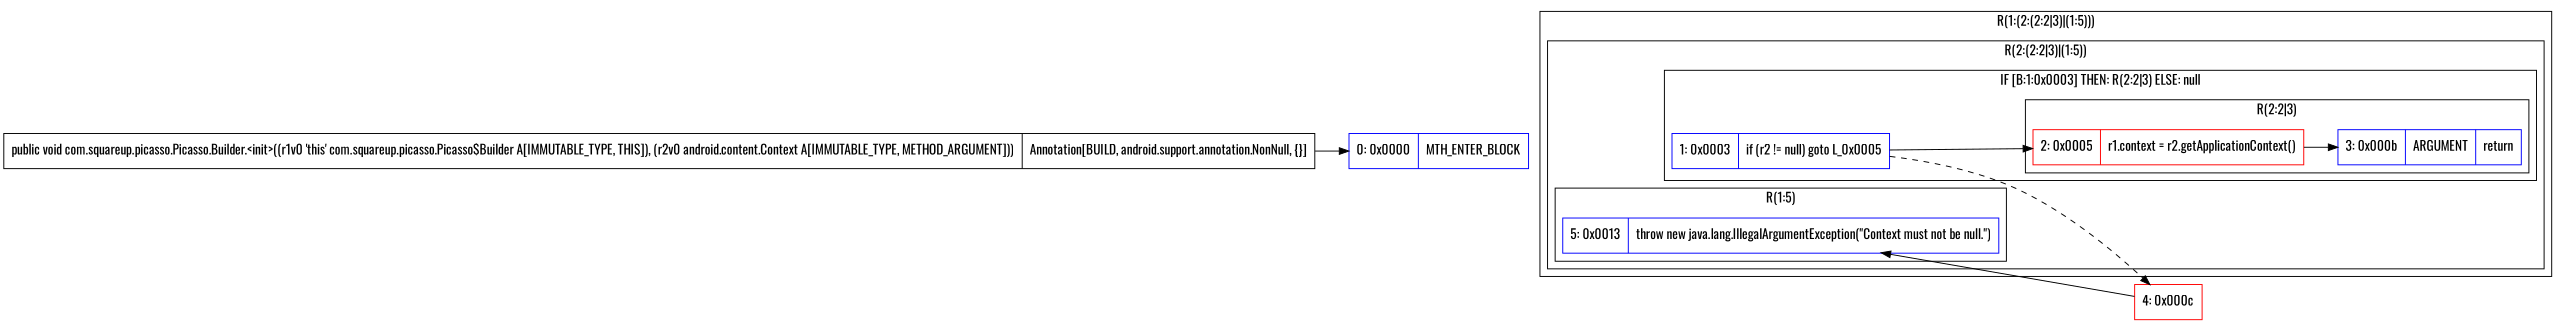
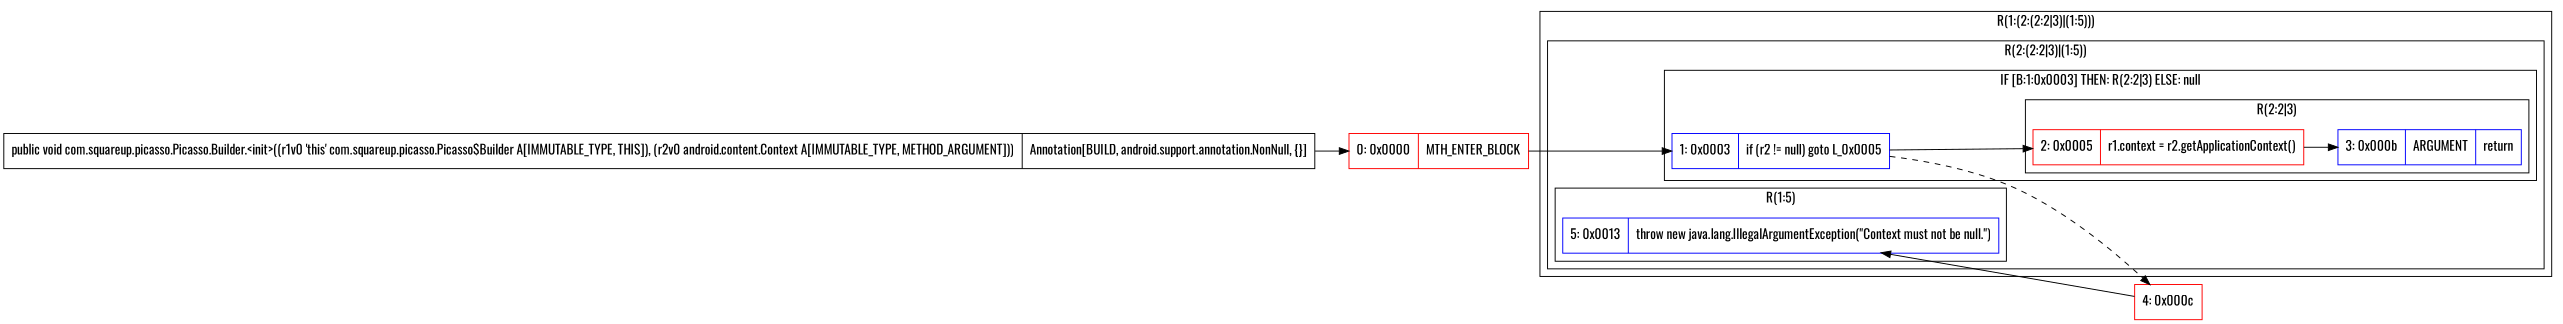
node "0: 0x0000": color blue -> red
edge "0: 0x0000" -> "1: 0x0003": added
